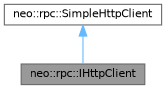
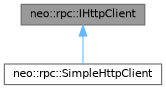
edge "neo::rpc::IHttpClient" -> "neo::rpc::SimpleHttpClient": reversed
